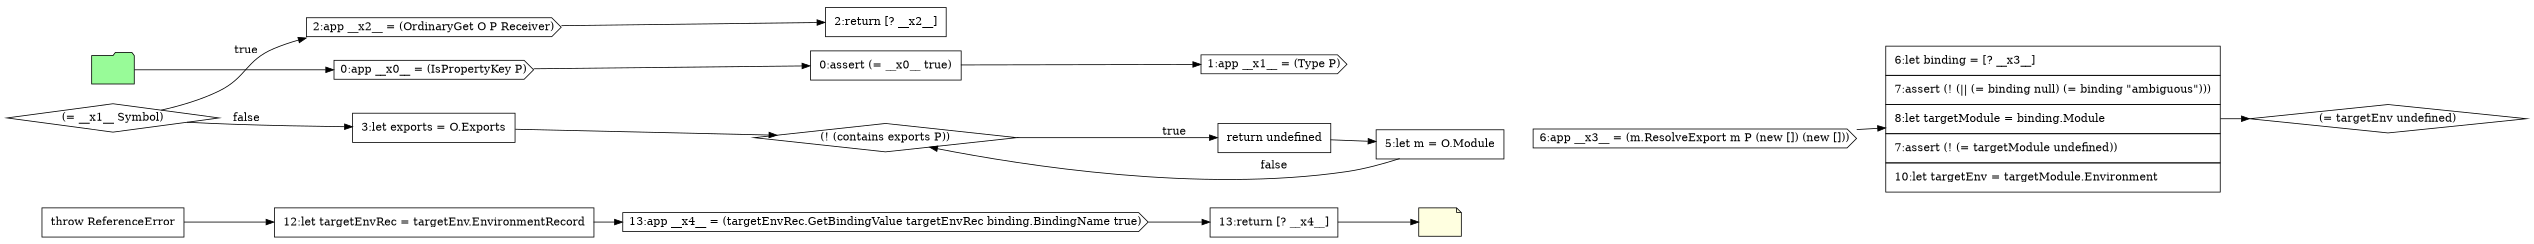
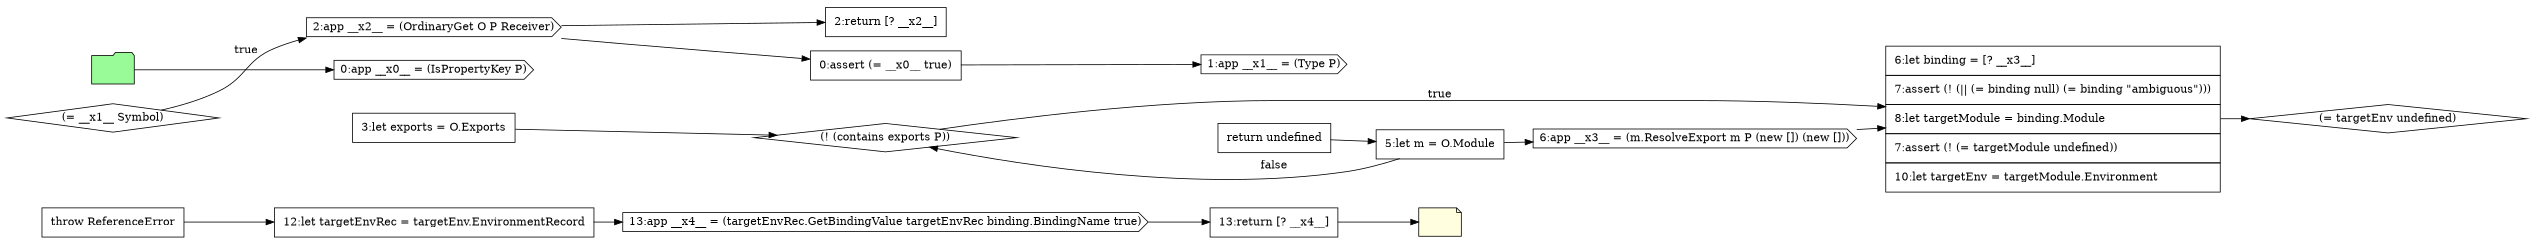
edge "0:app __x0__ = (IsPropertyKey P)" -> "0:assert (= __x0__ true)": now "2:app __x2__ = (OrdinaryGet O P Receiver)" -> "0:assert (= __x0__ true)"
edge "(= __x1__ Symbol)" -> "3:let exports = O.Exports": removed, label "false"
edge "(! (contains exports P))" -> "return undefined": now "(! (contains exports P))" -> "6:let binding = [? __x3__]"
edge "5:let m = O.Module" -> "6:app __x3__ = (m.ResolveExport m P (new []) (new []))": added
